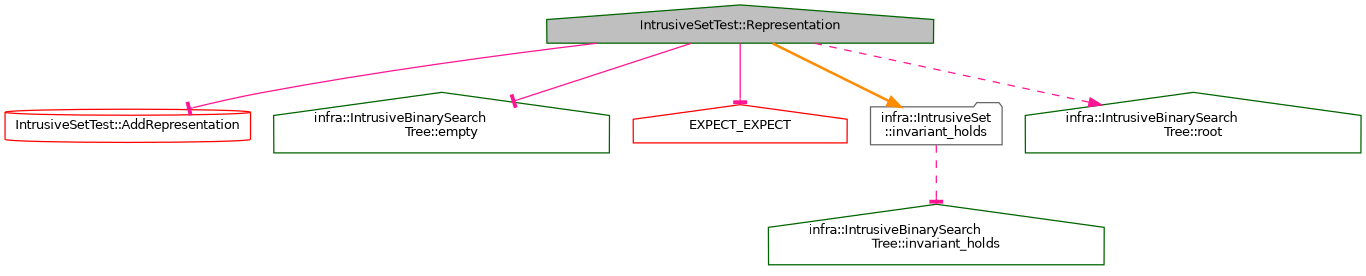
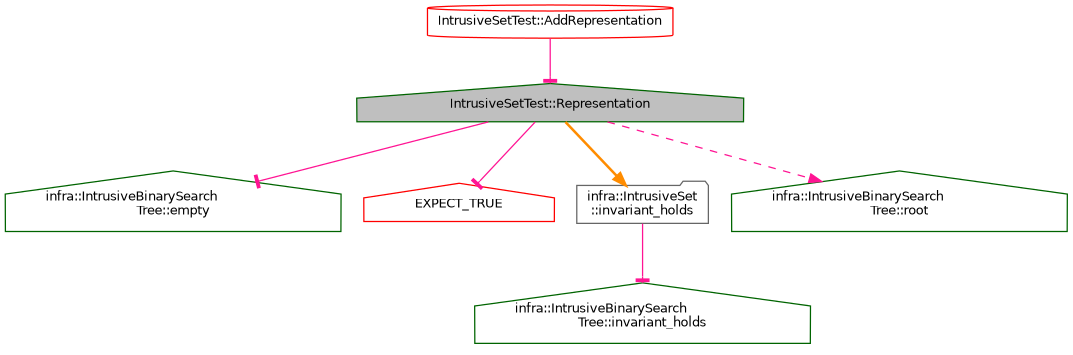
edge "IntrusiveSetTest::Representation" -> "IntrusiveSetTest::AddRepresentation": reversed
node "EXPECT_EXPECT": label "EXPECT_EXPECT" -> "EXPECT_TRUE"
edge "infra::IntrusiveSet ::invariant_holds" -> "infra::IntrusiveBinarySearch Tree::invariant_holds": style dashed -> solid
